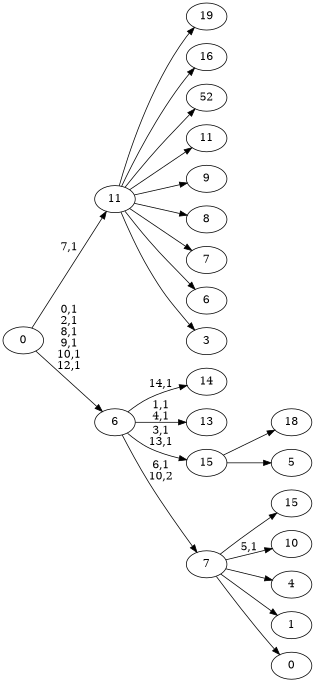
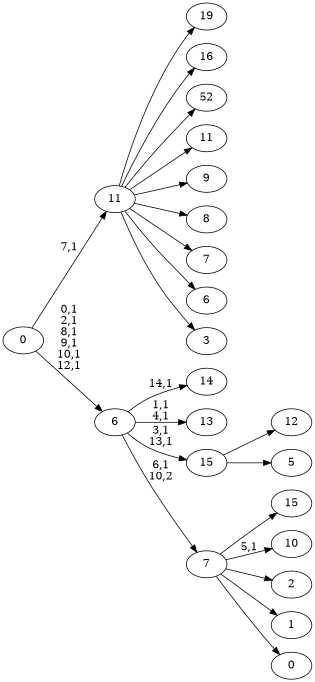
node "18": label "18" -> "12"
node "4": label "4" -> "2"
